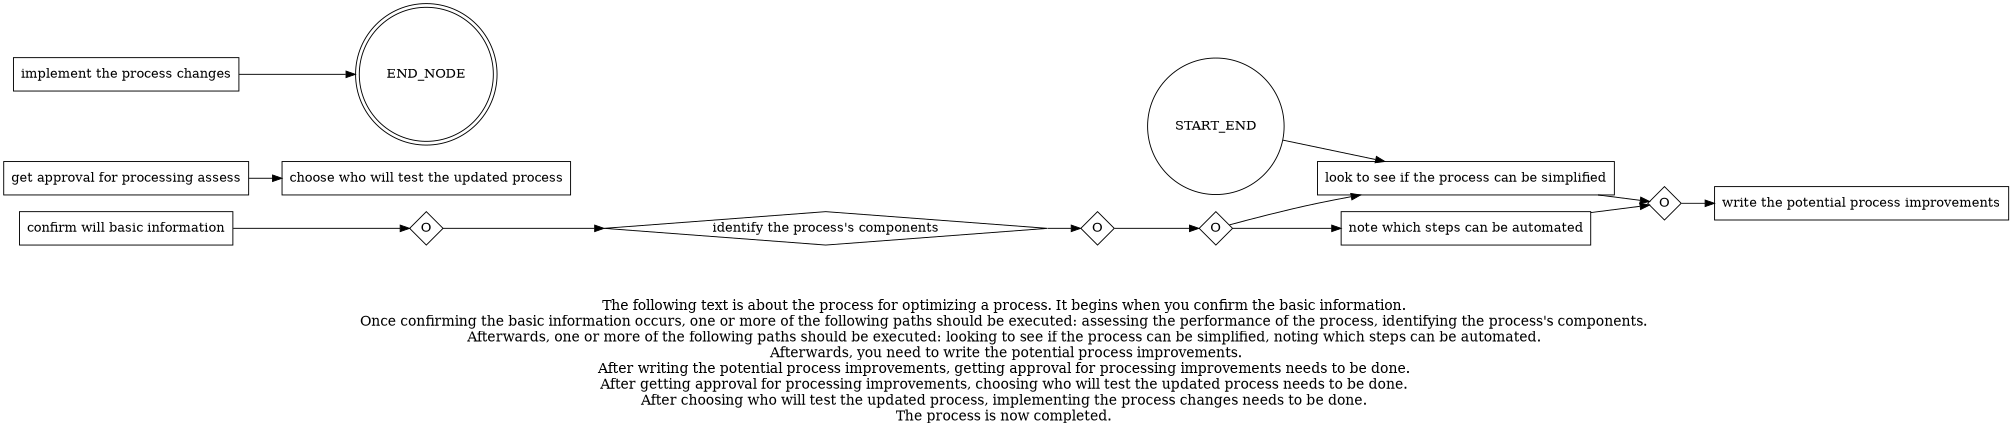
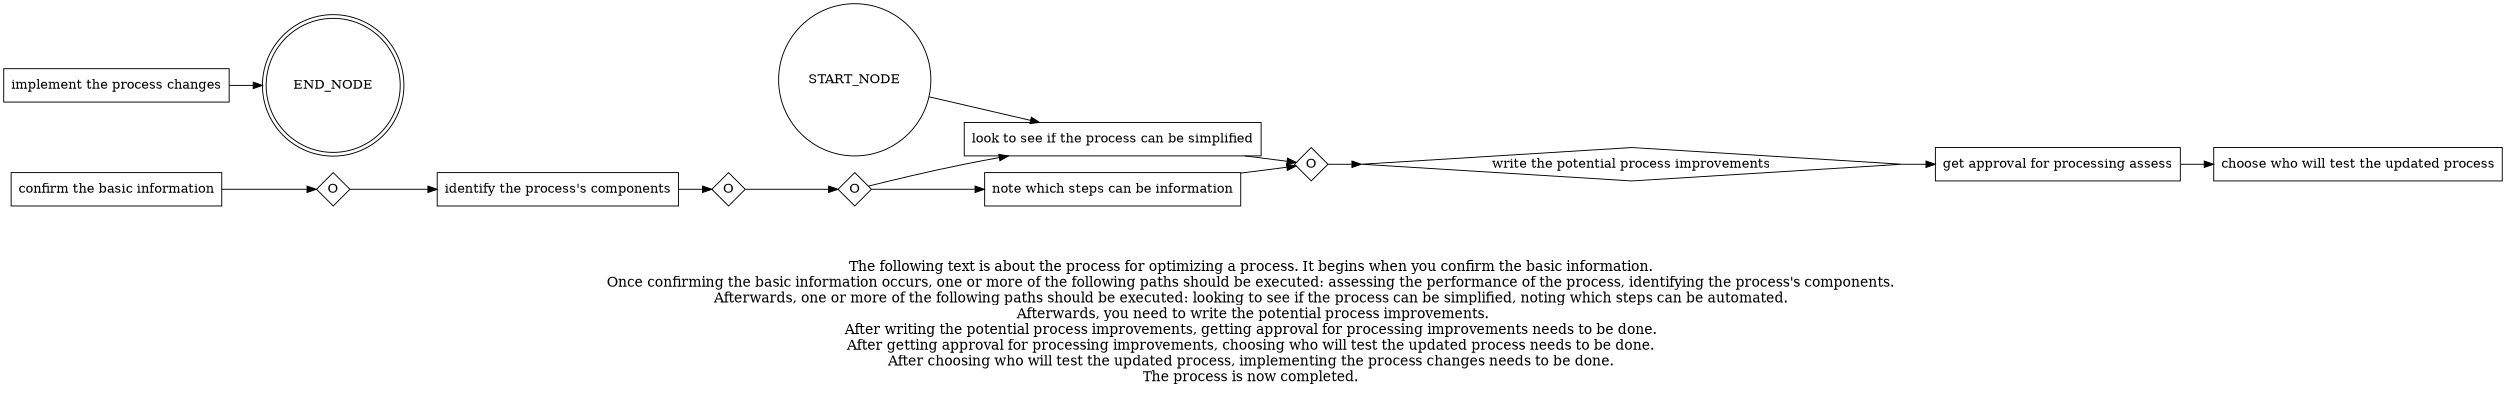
node "START_END": label "START_END" -> "START_NODE"
edge "write the potential process improvements" -> "get approval for processing assess": added
node "write the potential process improvements": shape box -> diamond
node "confirm will basic information": label "confirm will basic information" -> "confirm the basic information"
node "identify the process's components": shape diamond -> box
node "note which steps can be automated": label "note which steps can be automated" -> "note which steps can be information"
